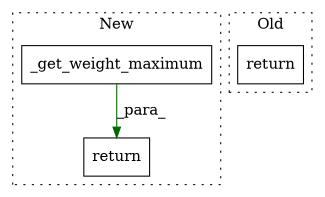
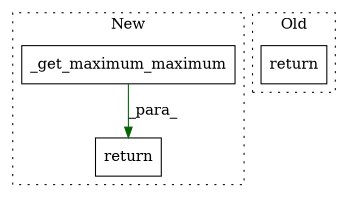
node "_get_weight_maximum": label "_get_weight_maximum" -> "_get_maximum_maximum"
